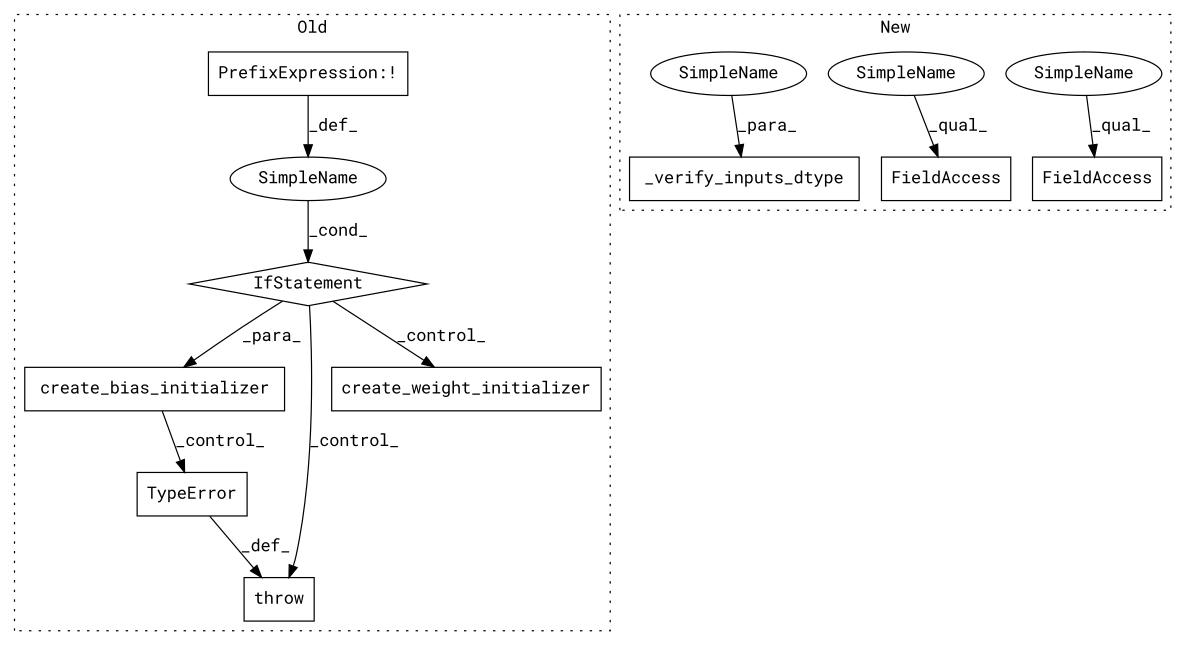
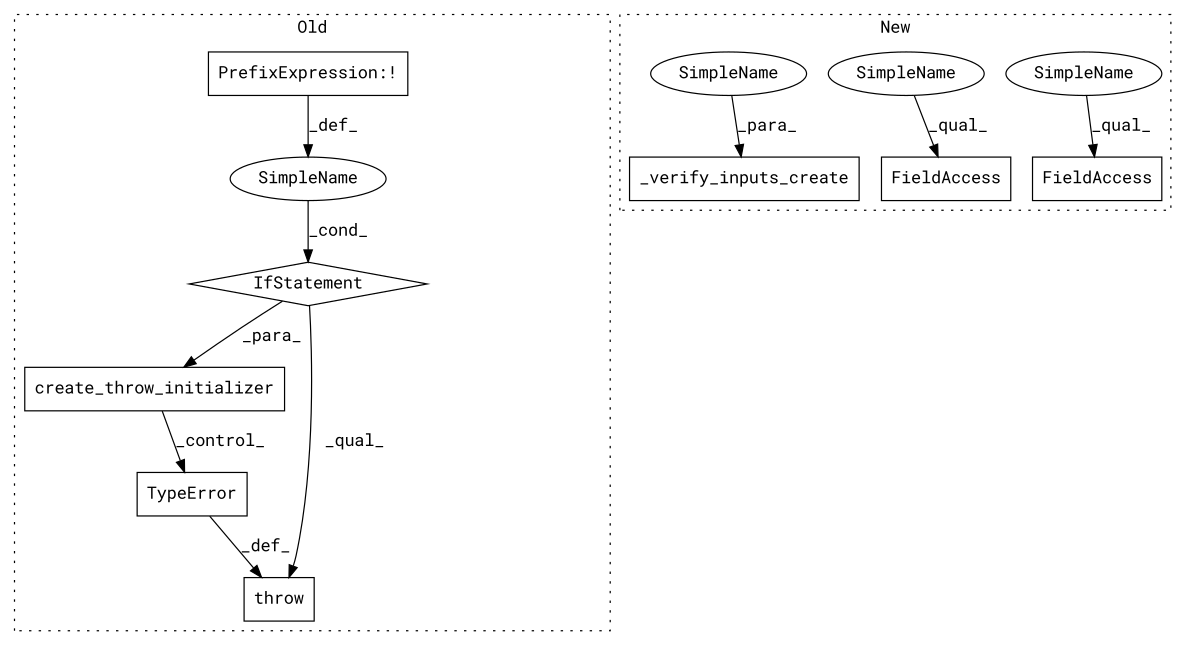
node "_verify_inputs_dtype": label "_verify_inputs_dtype" -> "_verify_inputs_create"
node "create_bias_initializer": label "create_bias_initializer" -> "create_throw_initializer"
node "create_weight_initializer": removed
edge "IfStatement" -> "throw": label "_control_" -> "_qual_"
